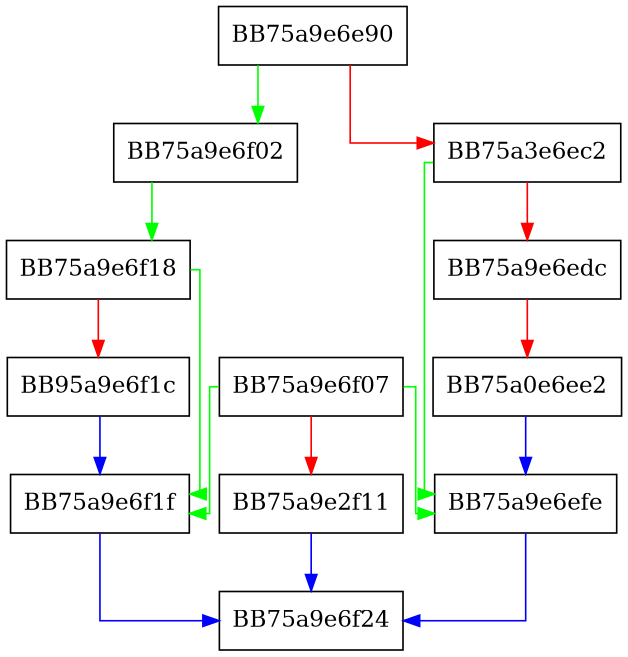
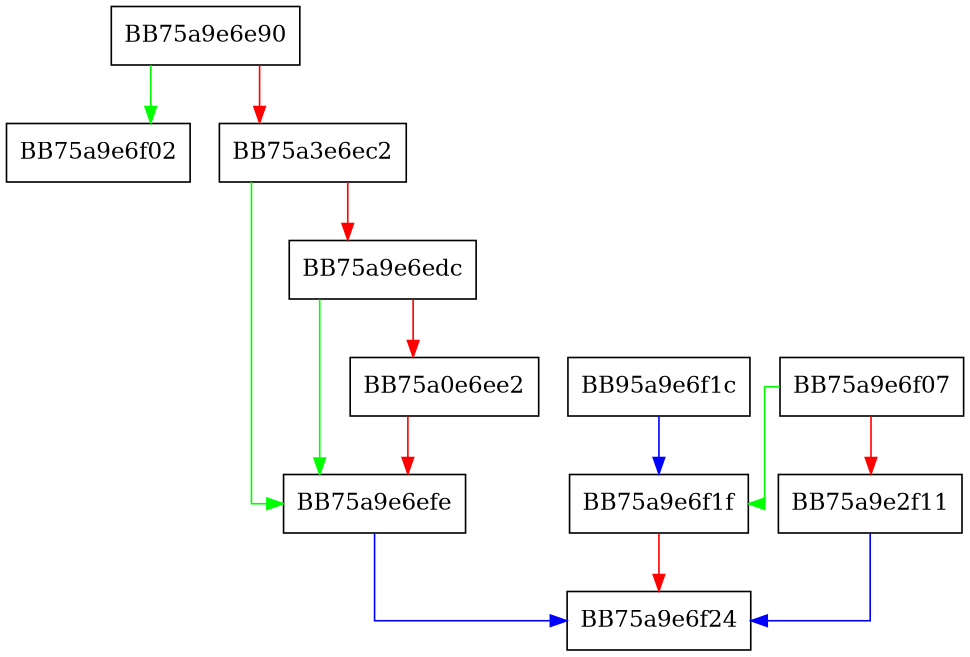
node "BB75a9e6f18": removed
edge "BB75a0e6ee2" -> "BB75a9e6efe": color blue -> red
edge "BB75a9e6f07" -> "BB75a9e6efe": now "BB75a9e6edc" -> "BB75a9e6efe"
edge "BB75a9e6f1f" -> "BB75a9e6f24": color blue -> red
